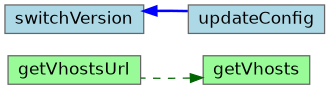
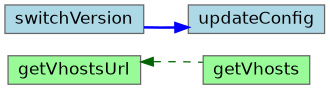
edge "updateConfig" -> "switchVersion": reversed
edge "getVhostsUrl" -> "getVhosts": reversed
